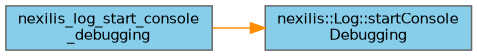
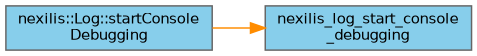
edge "nexilis_log_start_console _debugging" -> "nexilis::Log::startConsole Debugging": reversed
